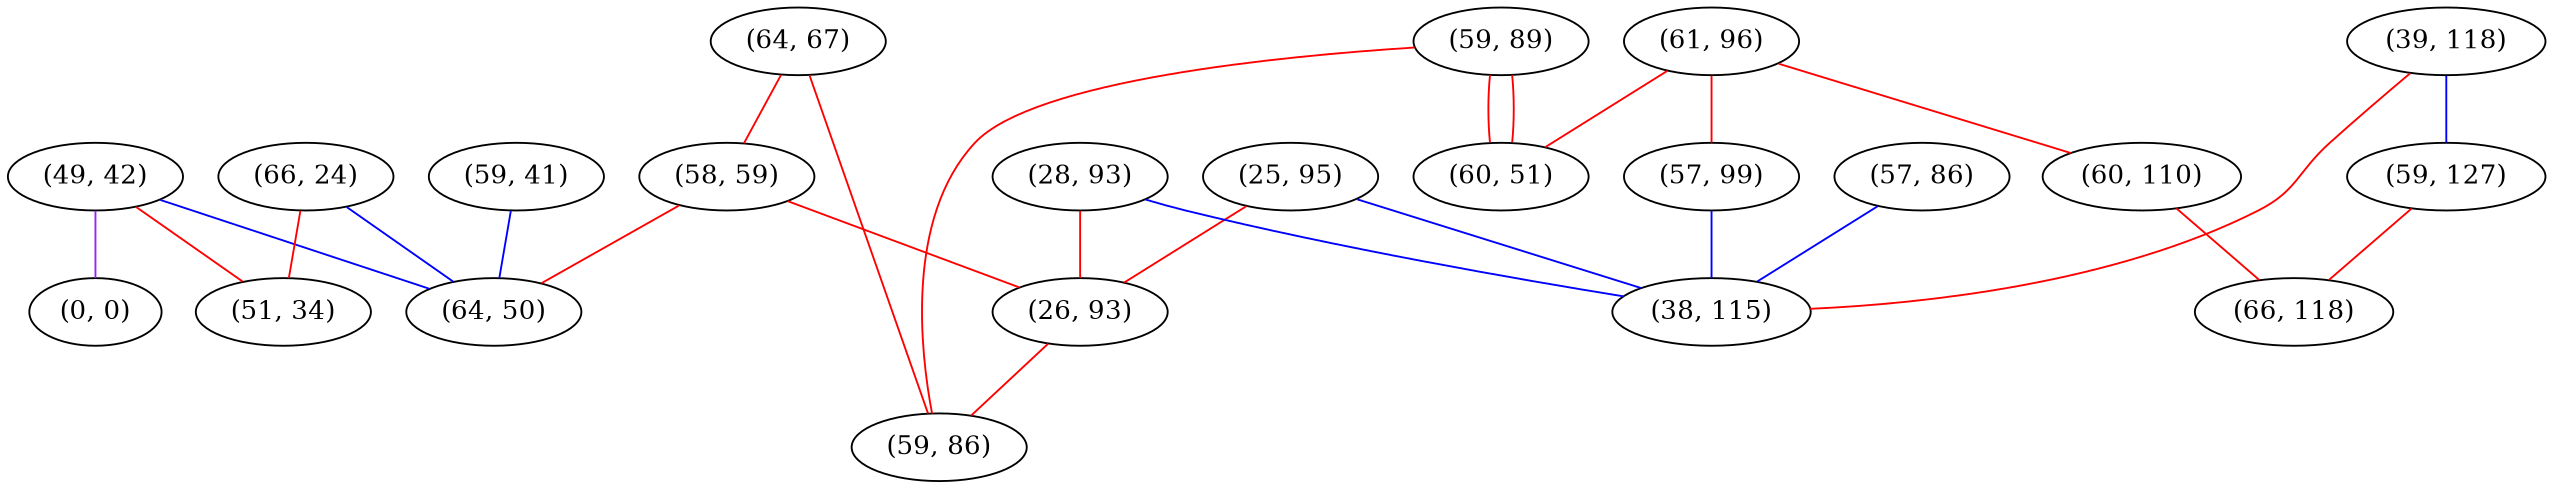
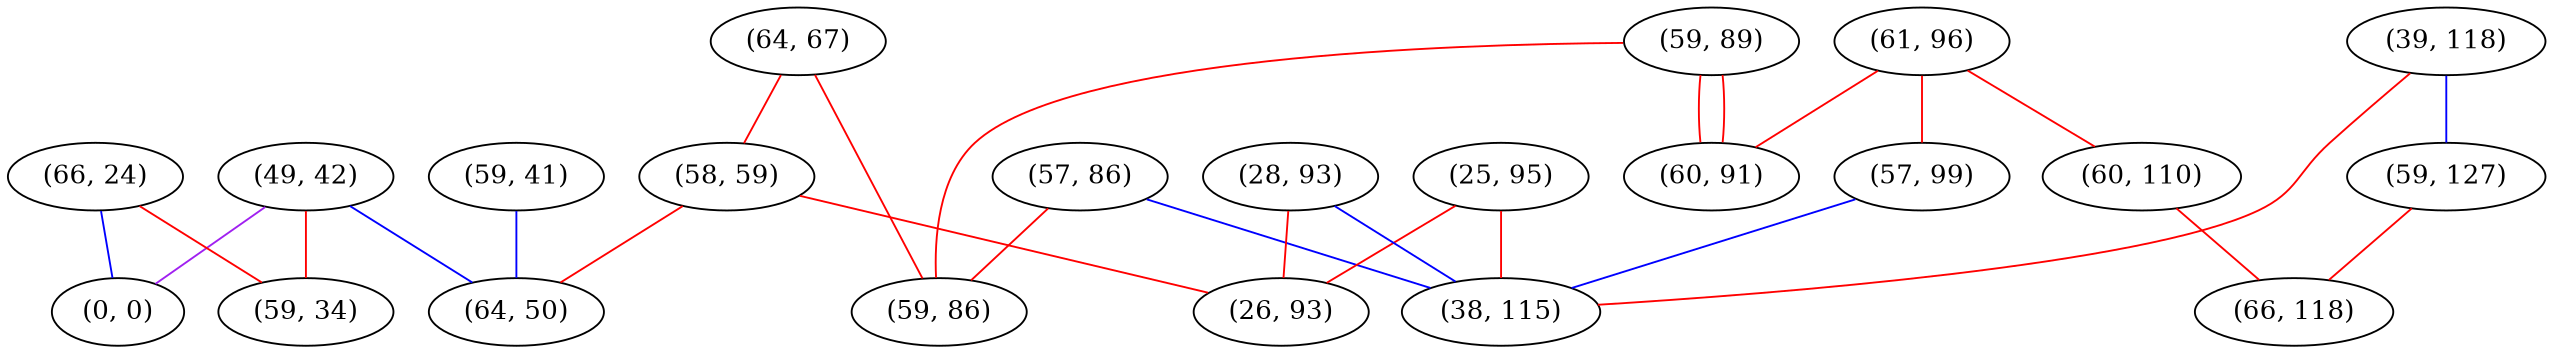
node "(60, 51)": label "(60, 51)" -> "(60, 91)"
edge "(66, 24)" -- "(64, 50)": now "(66, 24)" -- "(0, 0)"
edge "(25, 95)" -- "(38, 115)": color blue -> red
node "(51, 34)": label "(51, 34)" -> "(59, 34)"
edge "(26, 93)" -- "(59, 86)": now "(57, 86)" -- "(59, 86)"
